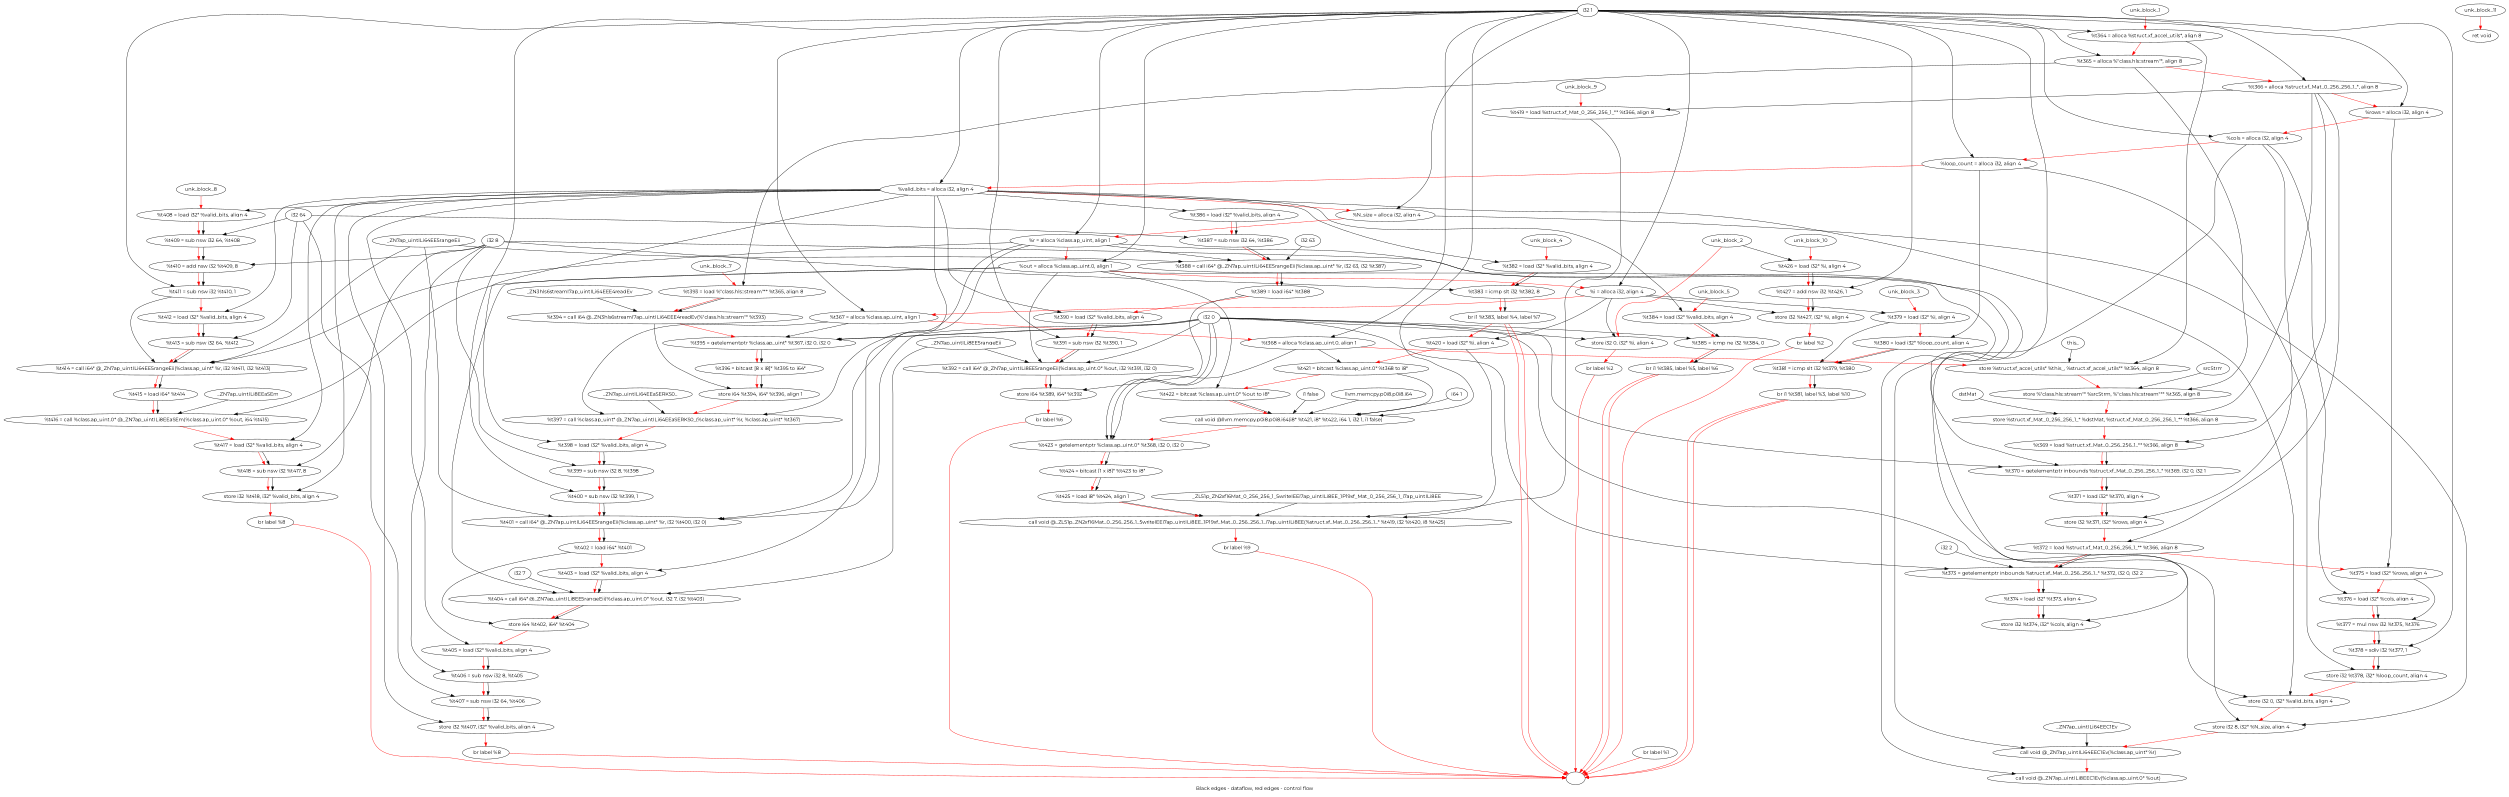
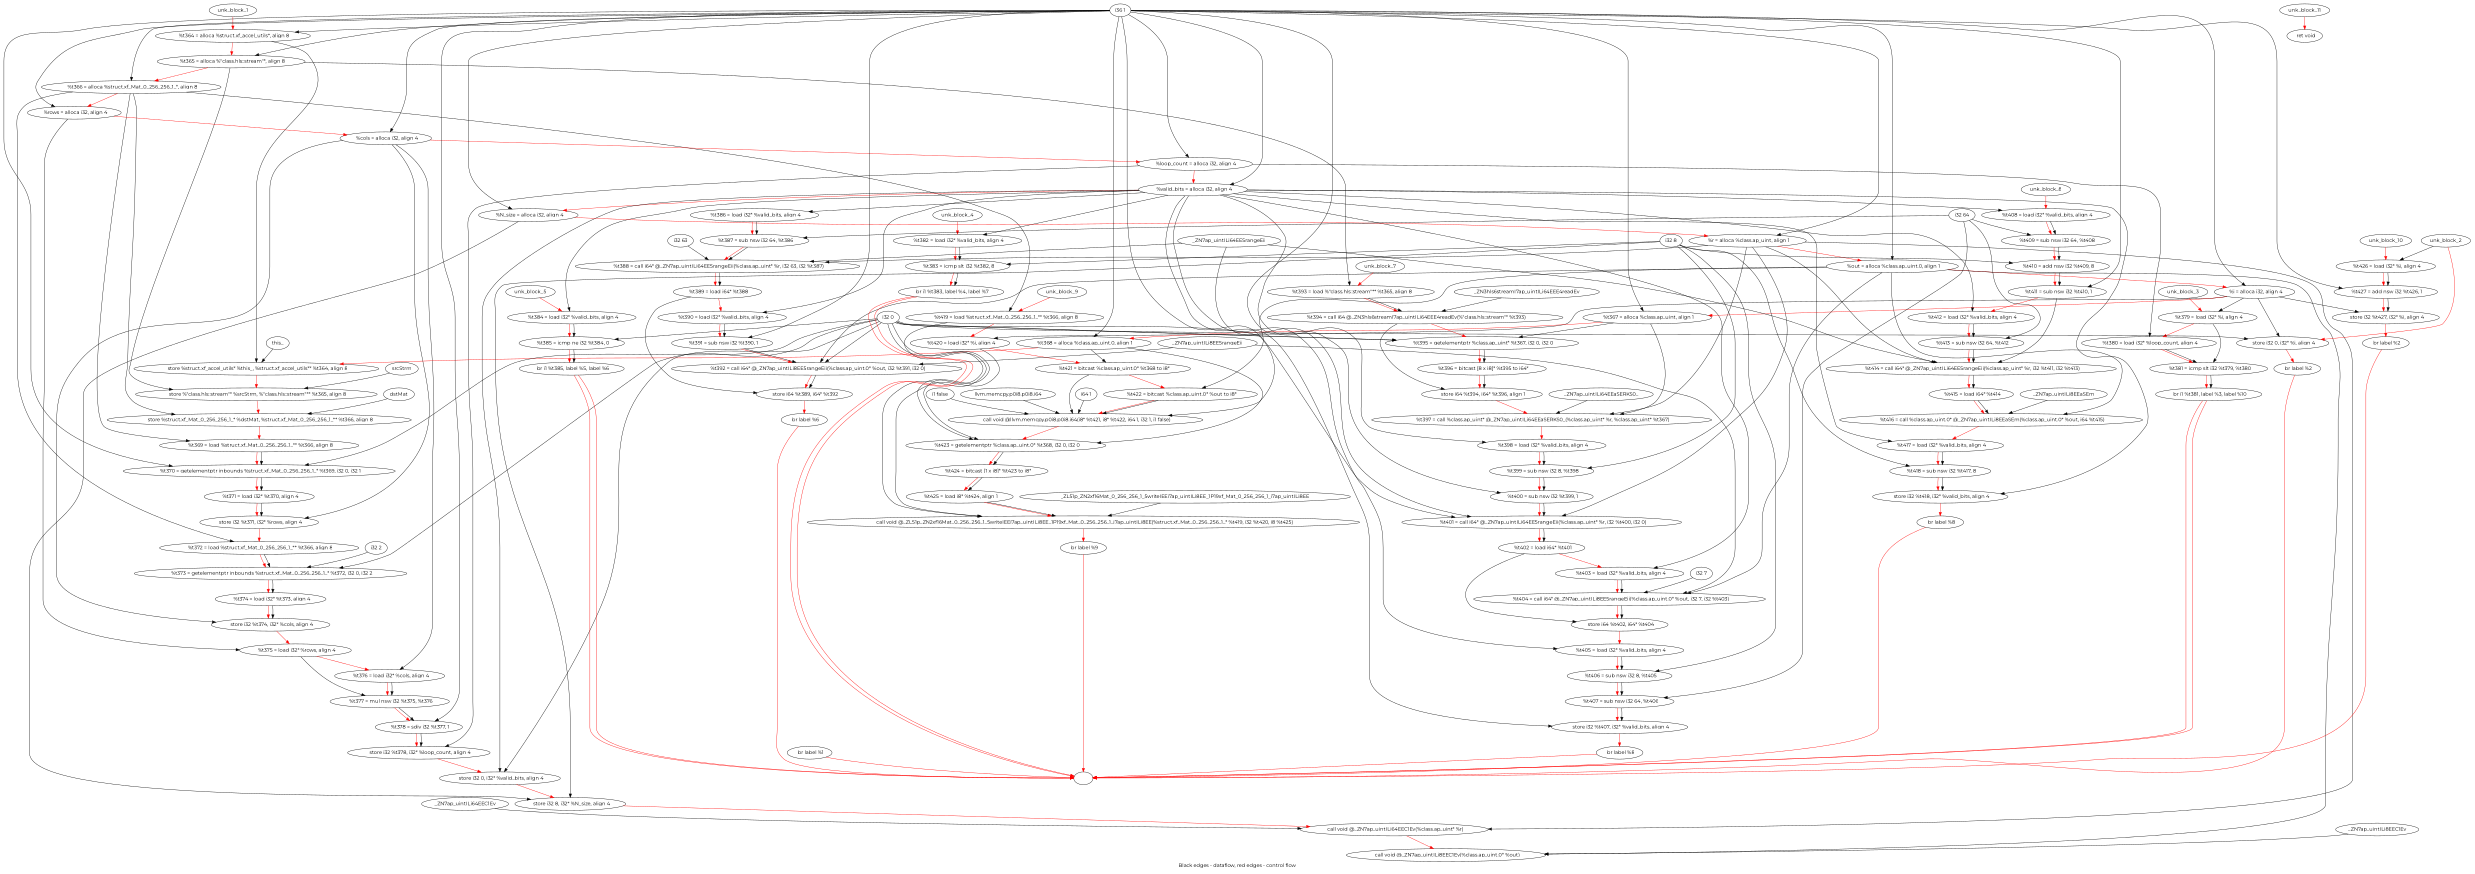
node "i32 1": label "i32 1" -> "i36 1"
edge "br i1 %t383, label %4, label %7" -> "%t420 = load i32* %i, align 4": now "%t419 = load %struct.xf_Mat_0_256_256_1_** %t366, align 8" -> "%t420 = load i32* %i, align 4"
edge "%t372 = load %struct.xf_Mat_0_256_256_1_** %t366, align 8" -> "%t375 = load i32* %rows, align 4": now "store i32 %t374, i32* %cols, align 4" -> "%t375 = load i32* %rows, align 4"
node "_ZN7ap_uintILi8EEC1Ev": added
